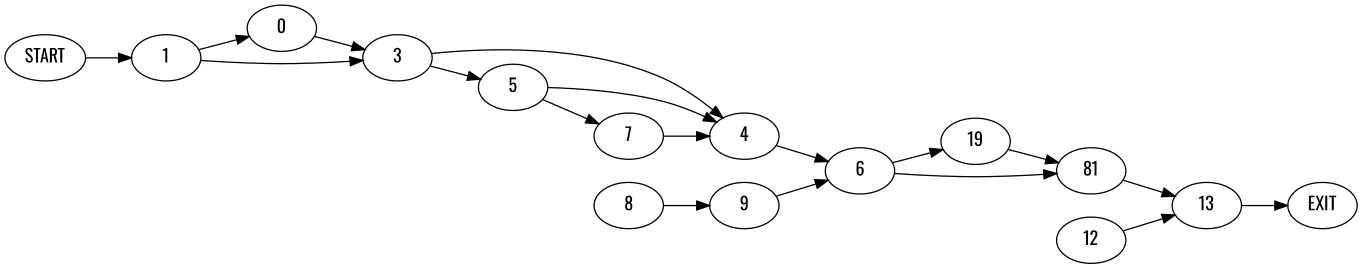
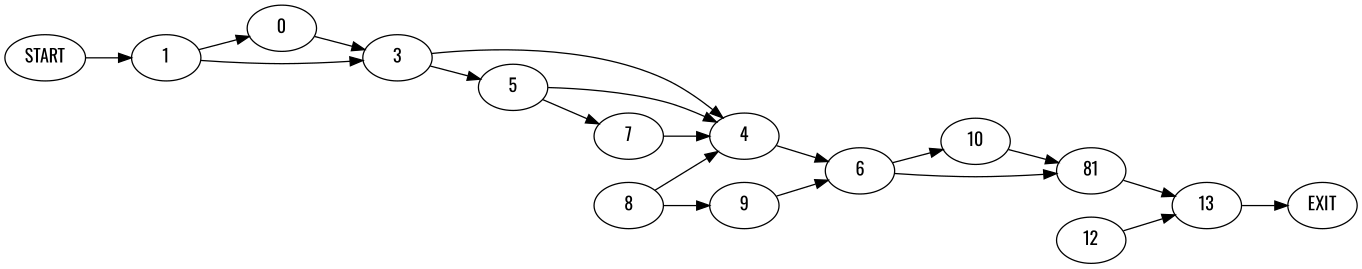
node "19": label "19" -> "10"
edge "8" -> "4": added
